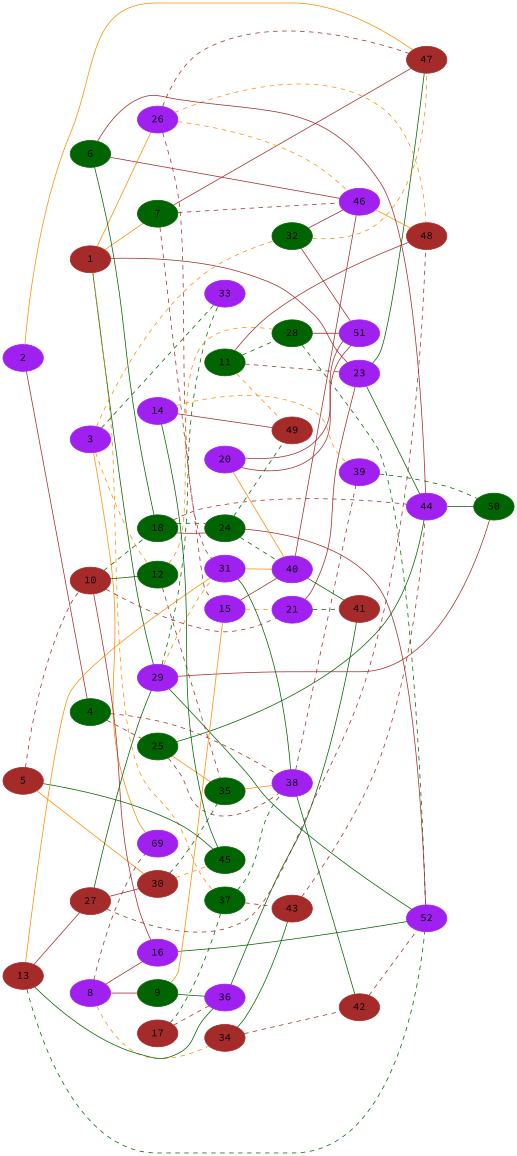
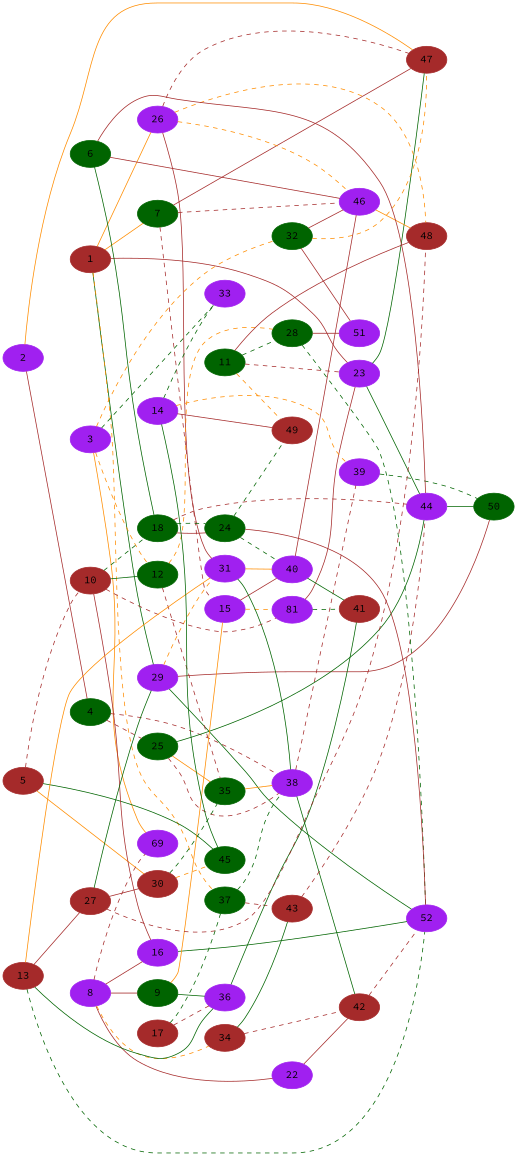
edge "26" -- "31": style dashed -> solid
edge "33" -- "29": now "33" -- "14"
node "20": removed
node "21": label "21" -> "81"
node "22": added
